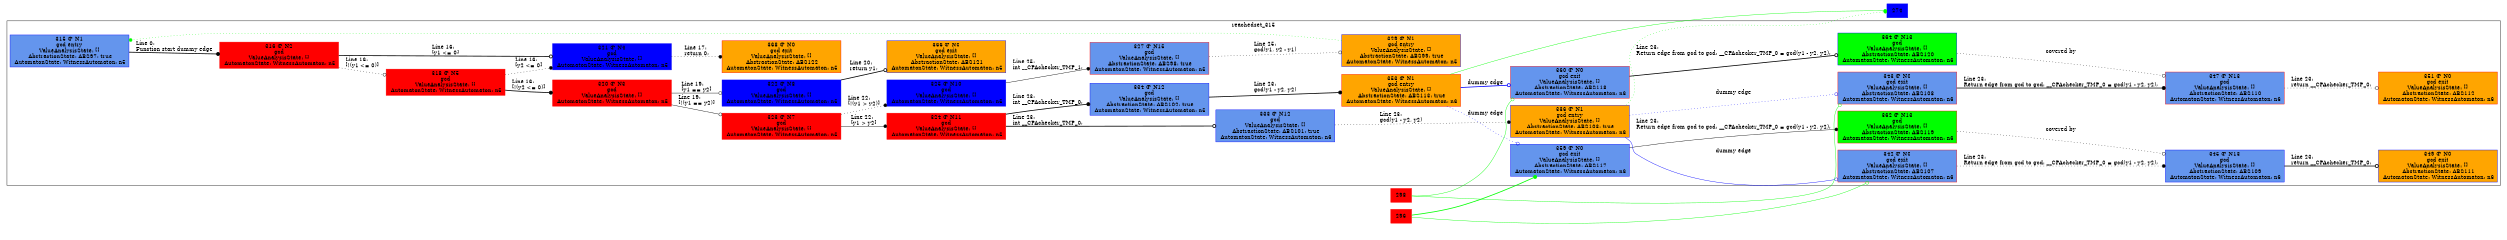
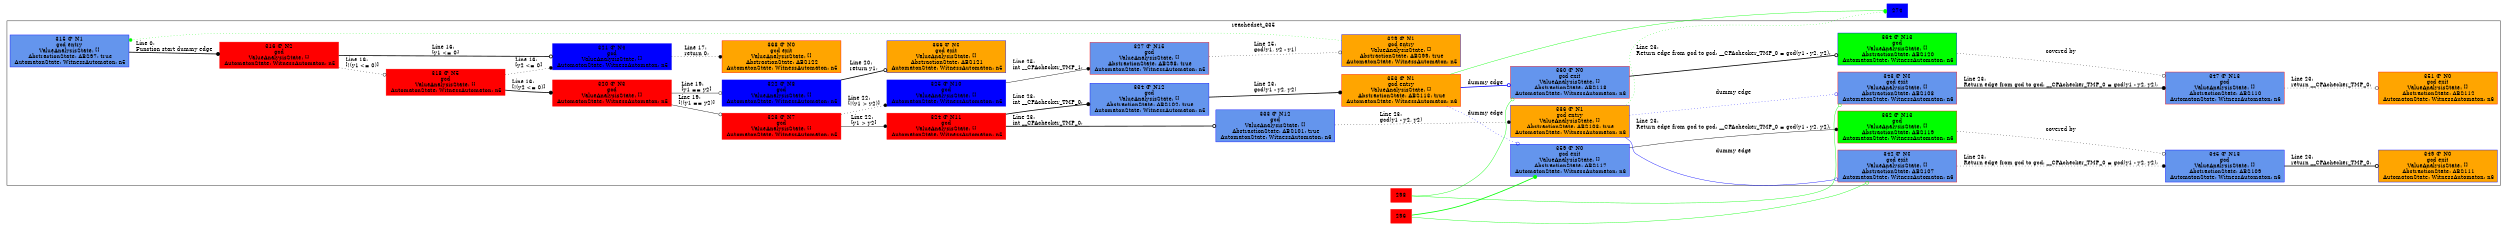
cluster "reachedset_315": label "reachedset_315" -> "reachedset_335"
